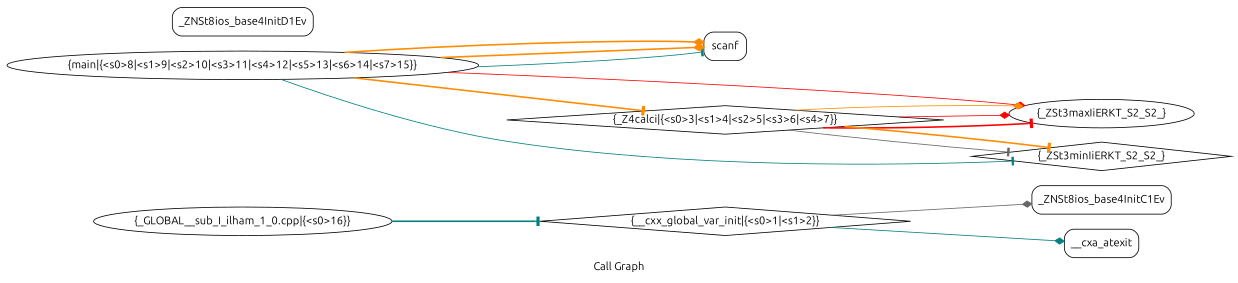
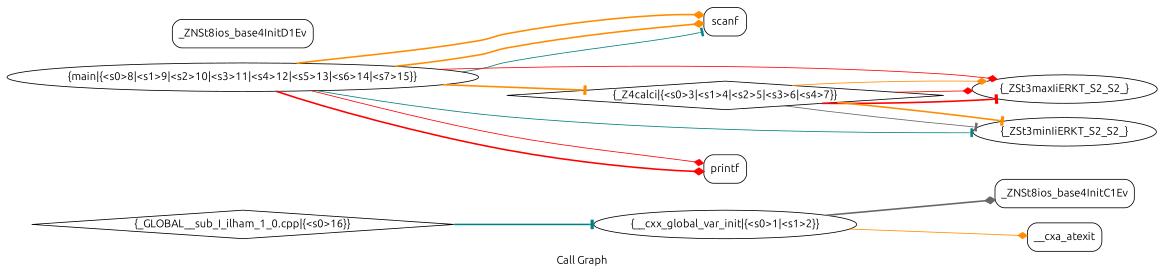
node "{_ZSt3minIiERKT_S2_S2_}": shape diamond -> ellipse
node "printf": added
edge "{__cxx_global_var_init|{<s0>1|<s1>2}}" -> "_ZNSt8ios_base4InitC1Ev": style solid -> bold
node "{_GLOBAL__sub_I_ilham_1_0.cpp|{<s0>16}}": shape ellipse -> diamond
node "{__cxx_global_var_init|{<s0>1|<s1>2}}": shape diamond -> ellipse
edge "{__cxx_global_var_init|{<s0>1|<s1>2}}" -> "__cxa_atexit": color teal -> darkorange
